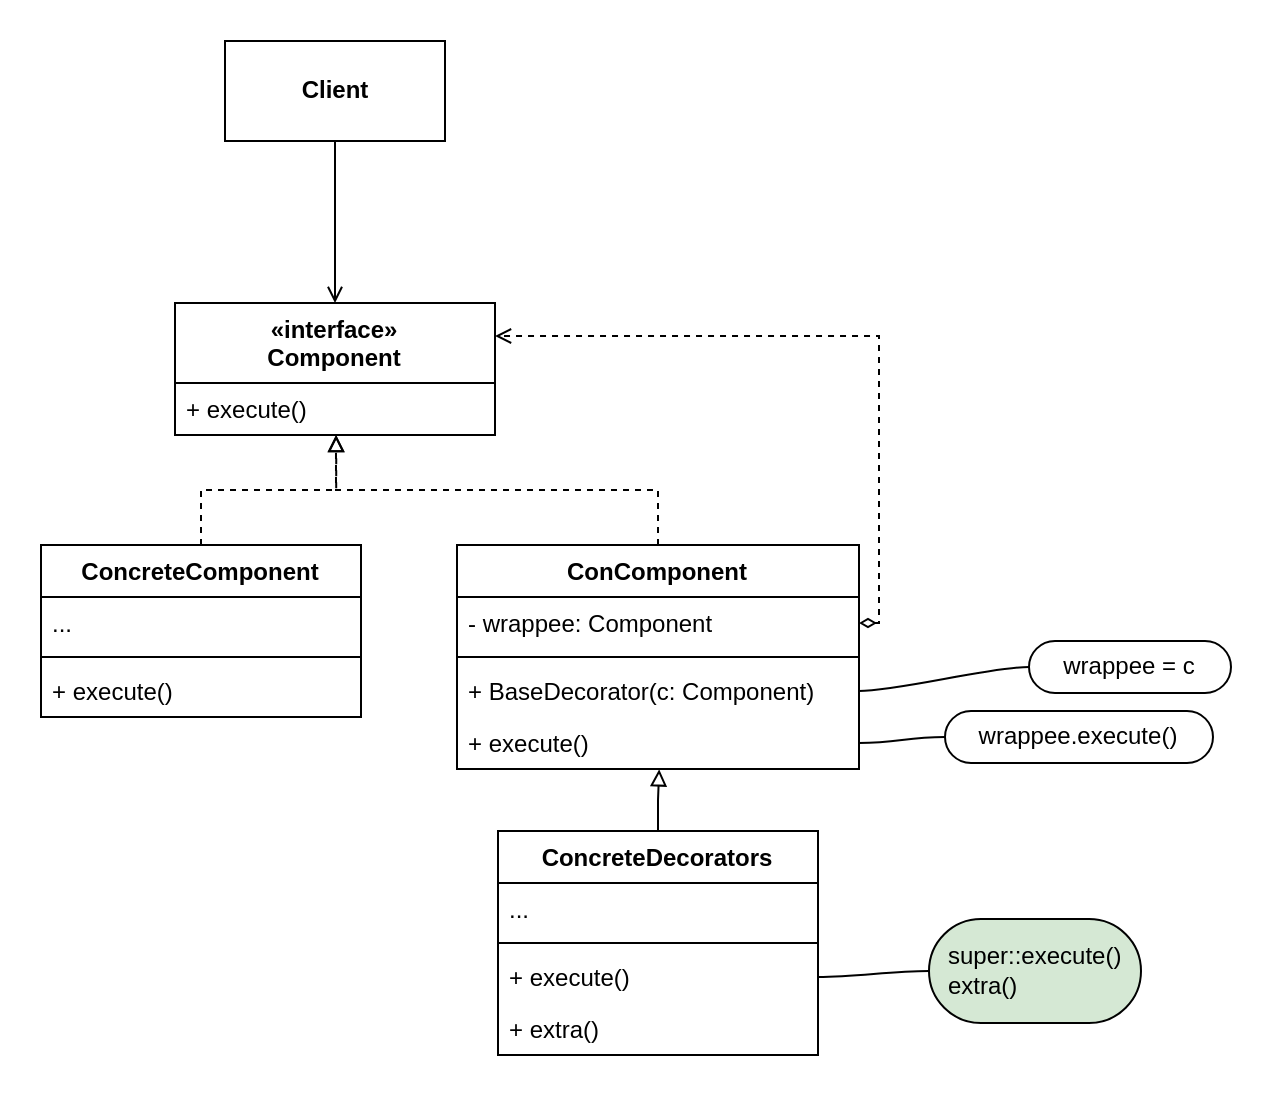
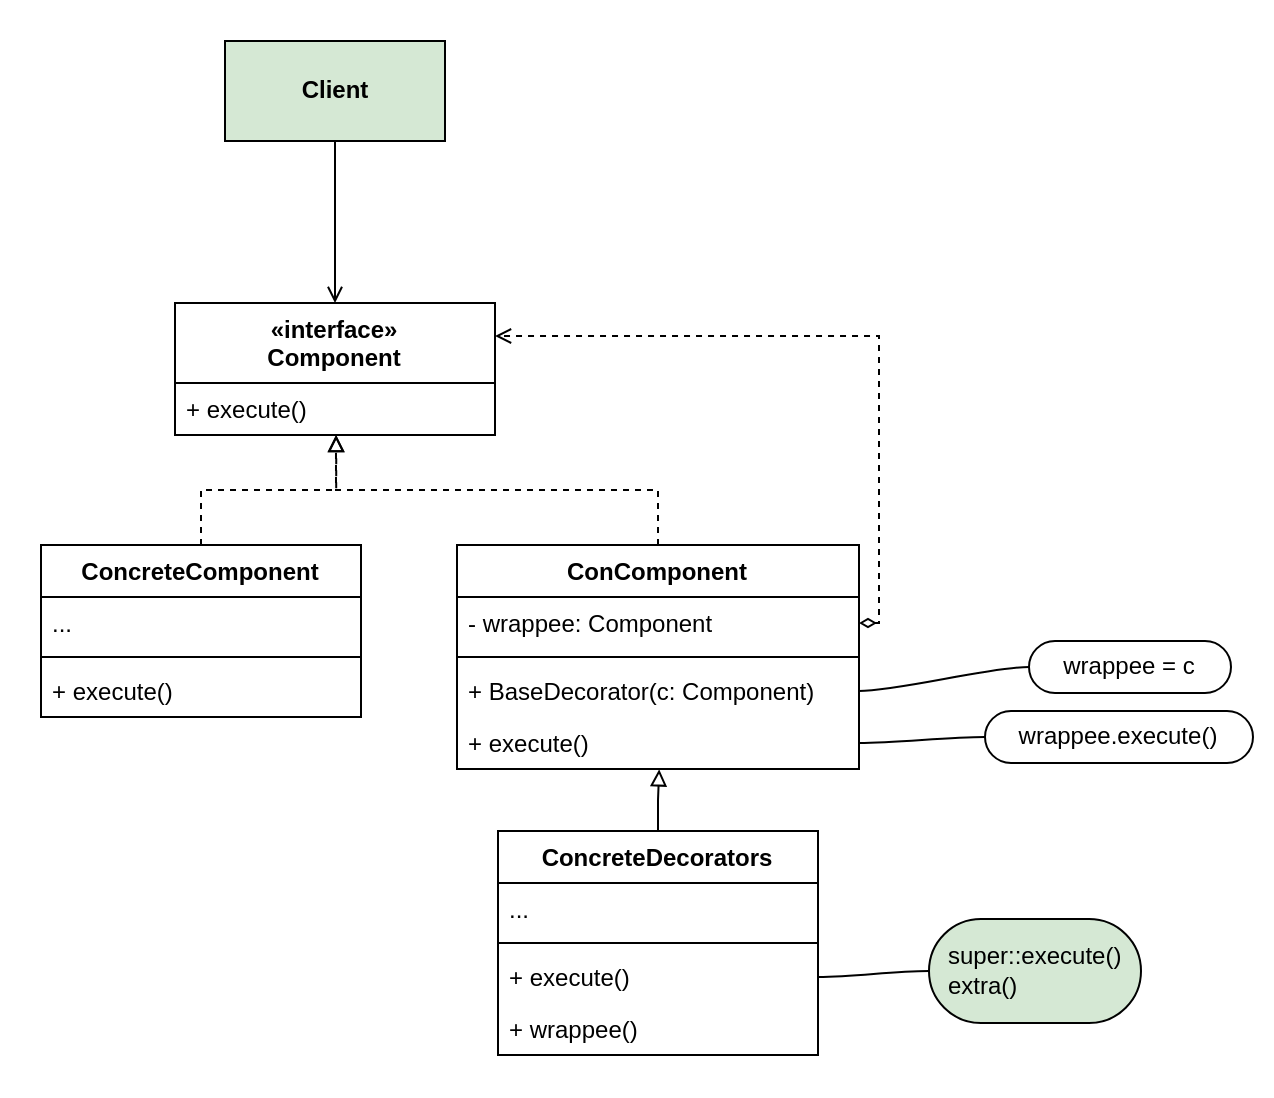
node "Client": fillcolor #ffffff -> #d5e8d4
node "wrappee.execute()": moved (1079, 737) -> (1119, 737)
node "+ extra()": label "+ extra()" -> "+ wrappee()"
